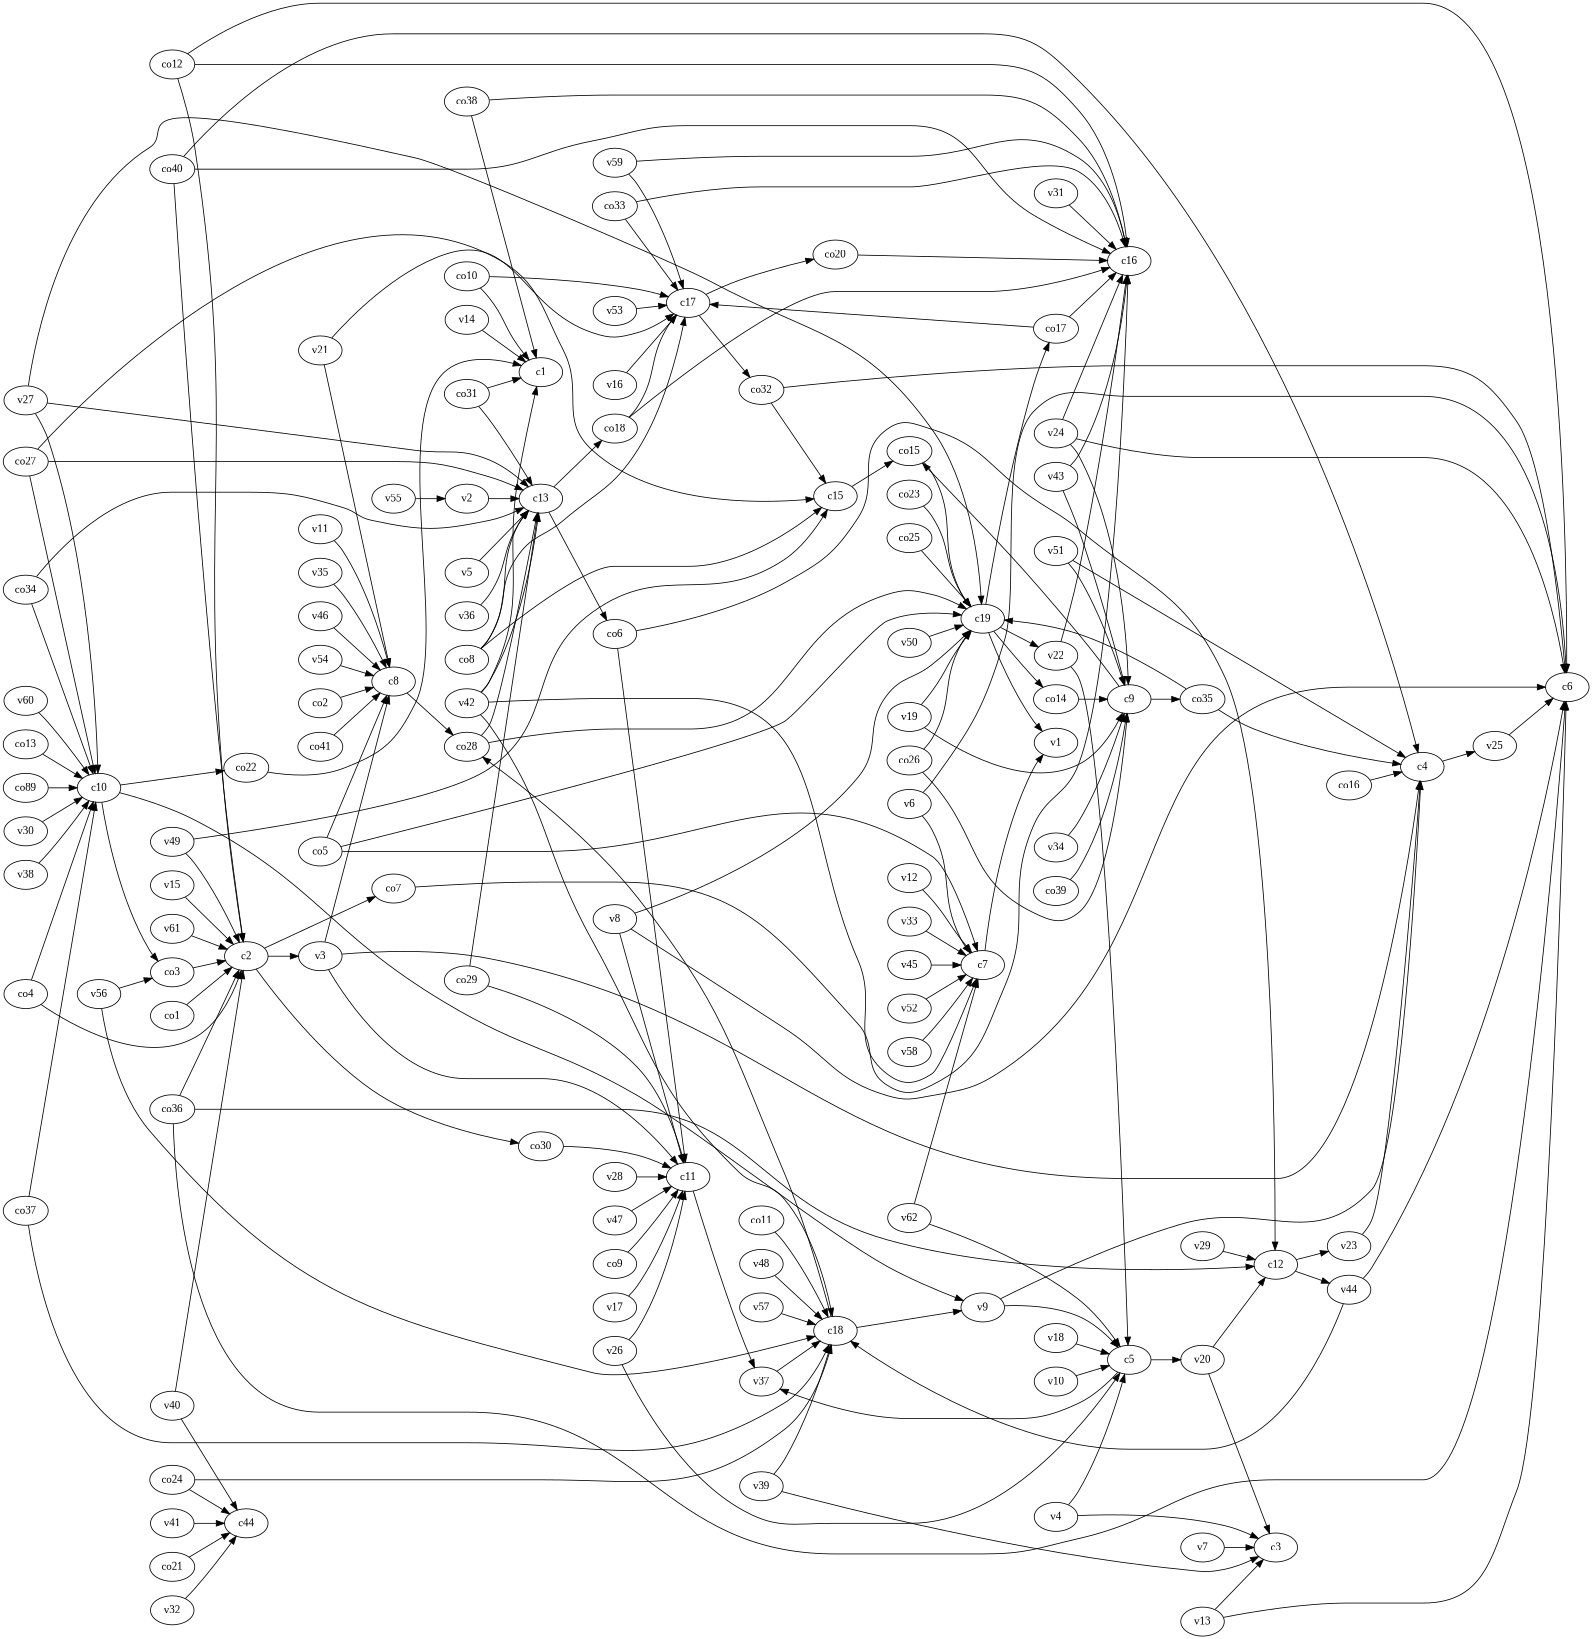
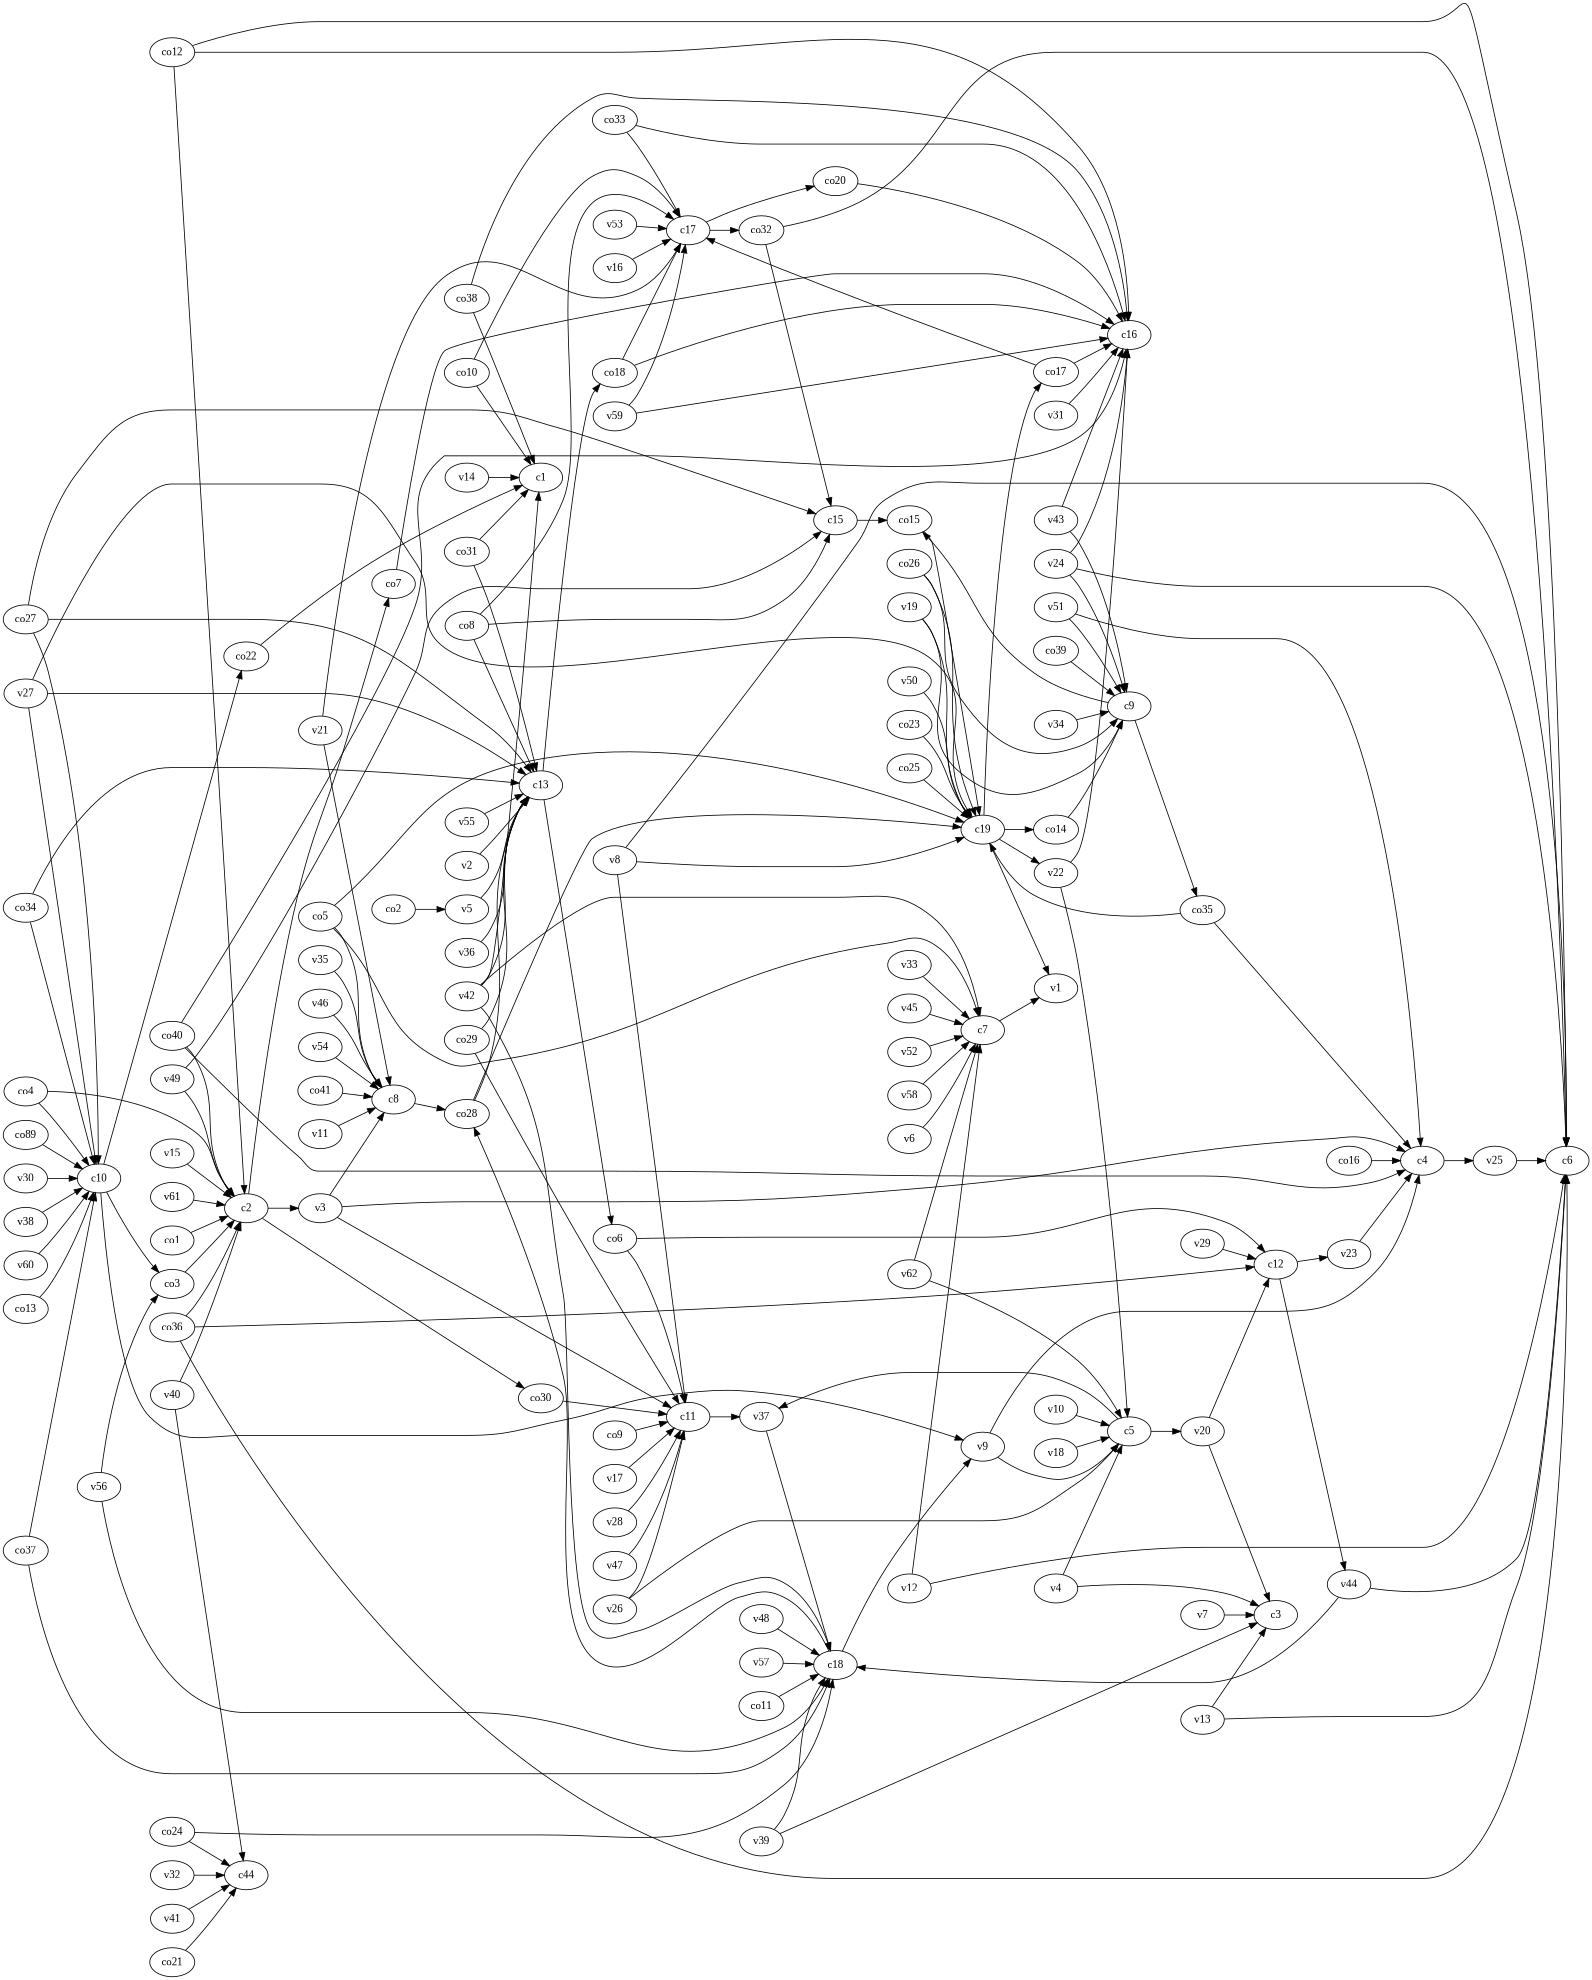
edge "v6" -> "c6": now "v12" -> "c6"
edge "v55" -> "v2": now "v55" -> "c13"
edge "co2" -> "c8": now "co2" -> "v5"
